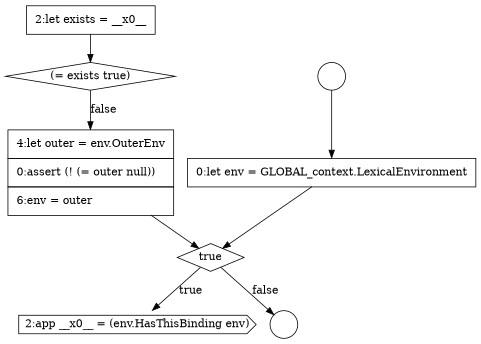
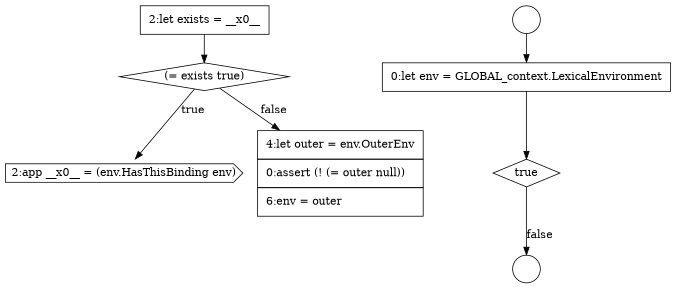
edge "4:let outer = env.OuterEnv" -> "true": removed
edge "true" -> "2:app __x0__ = (env.HasThisBinding env)": now "(= exists true)" -> "2:app __x0__ = (env.HasThisBinding env)"
